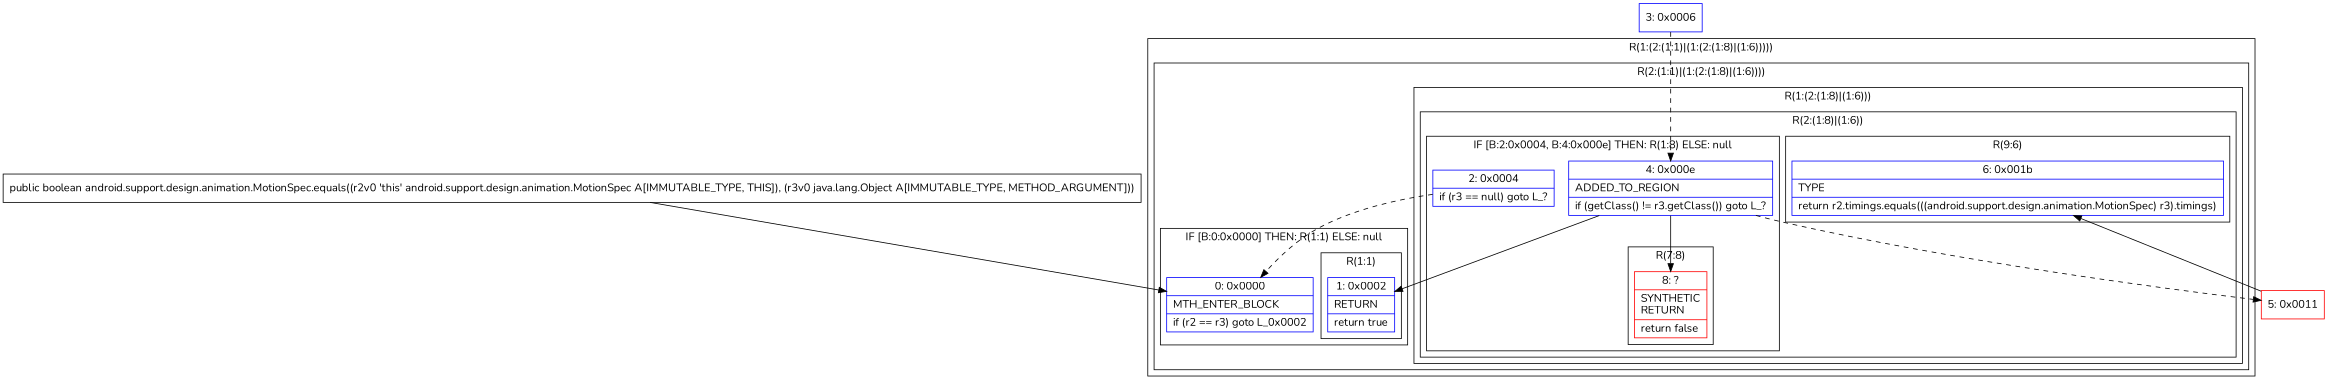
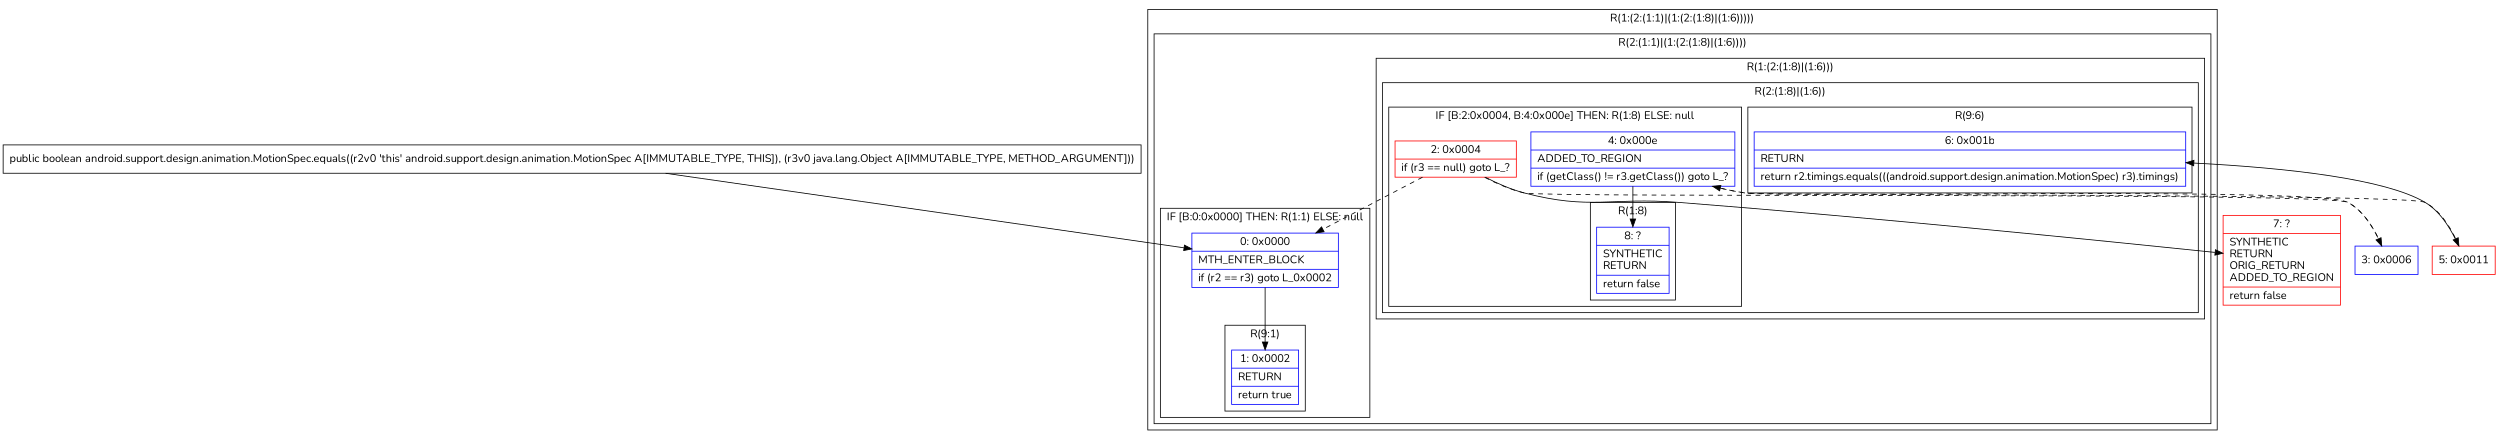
node "2: 0x0004": color blue -> red
node "6: 0x001b": text "TYPE" -> "RETURN"
edge "2: 0x0004" -> "3: 0x0006": added
edge "4: 0x000e" -> "1: 0x0002": now "0: 0x0000" -> "1: 0x0002"
cluster "R(7:8)": label "R(7:8)" -> "R(1:8)"
node "7: ?": added
cluster "R(1:1)": label "R(1:1)" -> "R(9:1)"
node "8: ?": color red -> blue
